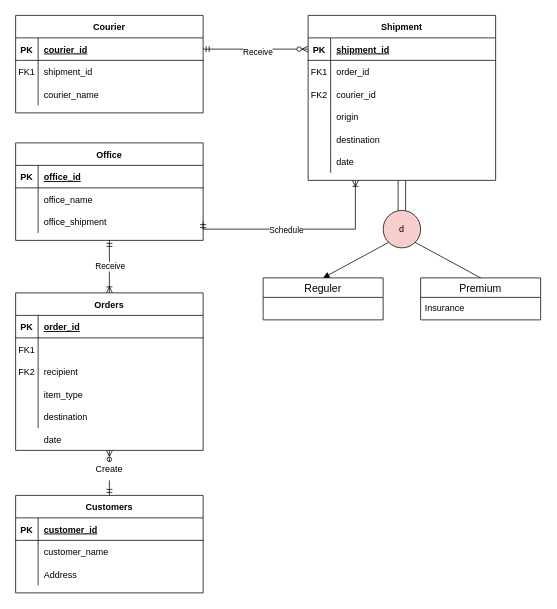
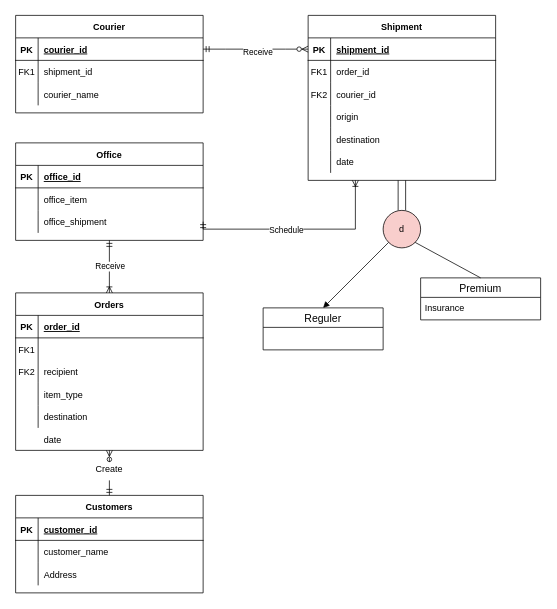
node "office_name": label "office_name" -> "office_item"
node "Reguler": moved (323, 299) -> (323, 329)
